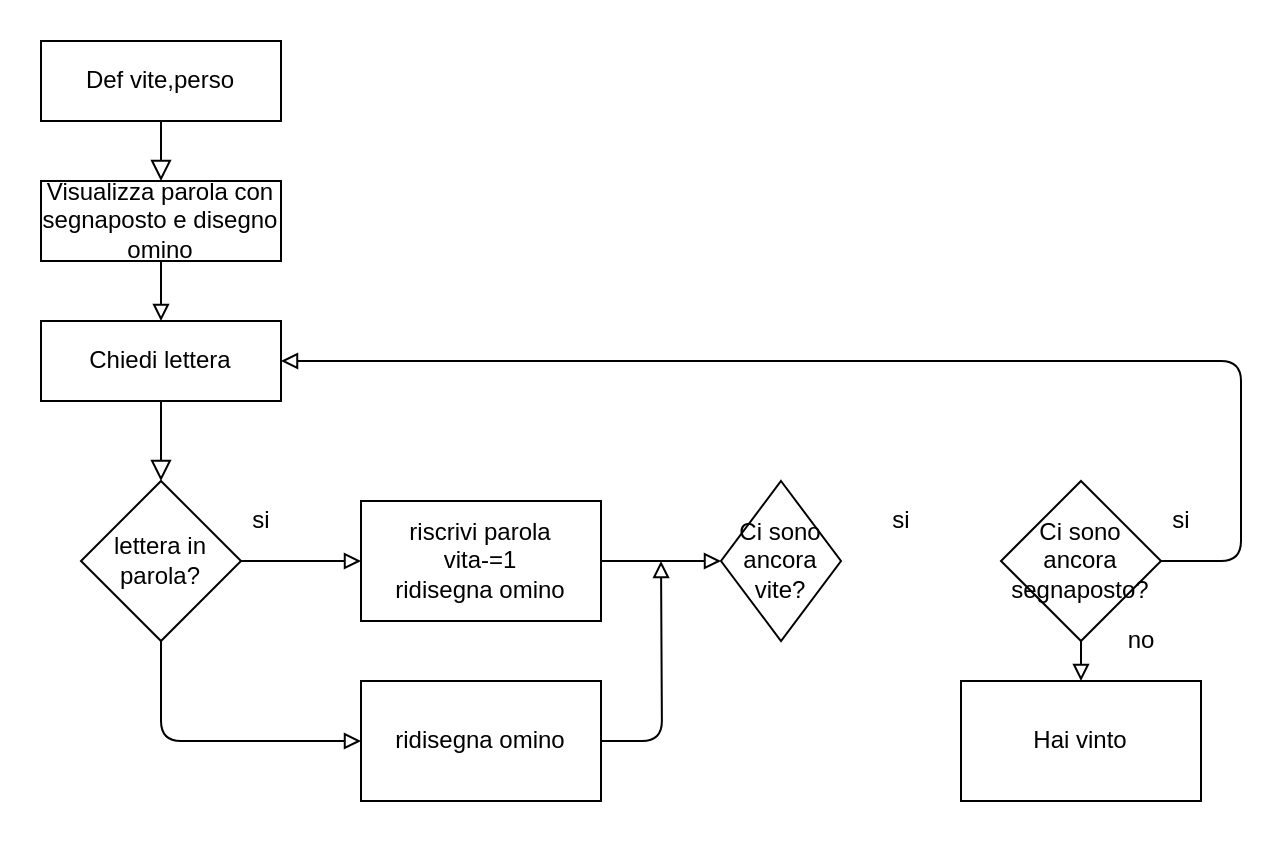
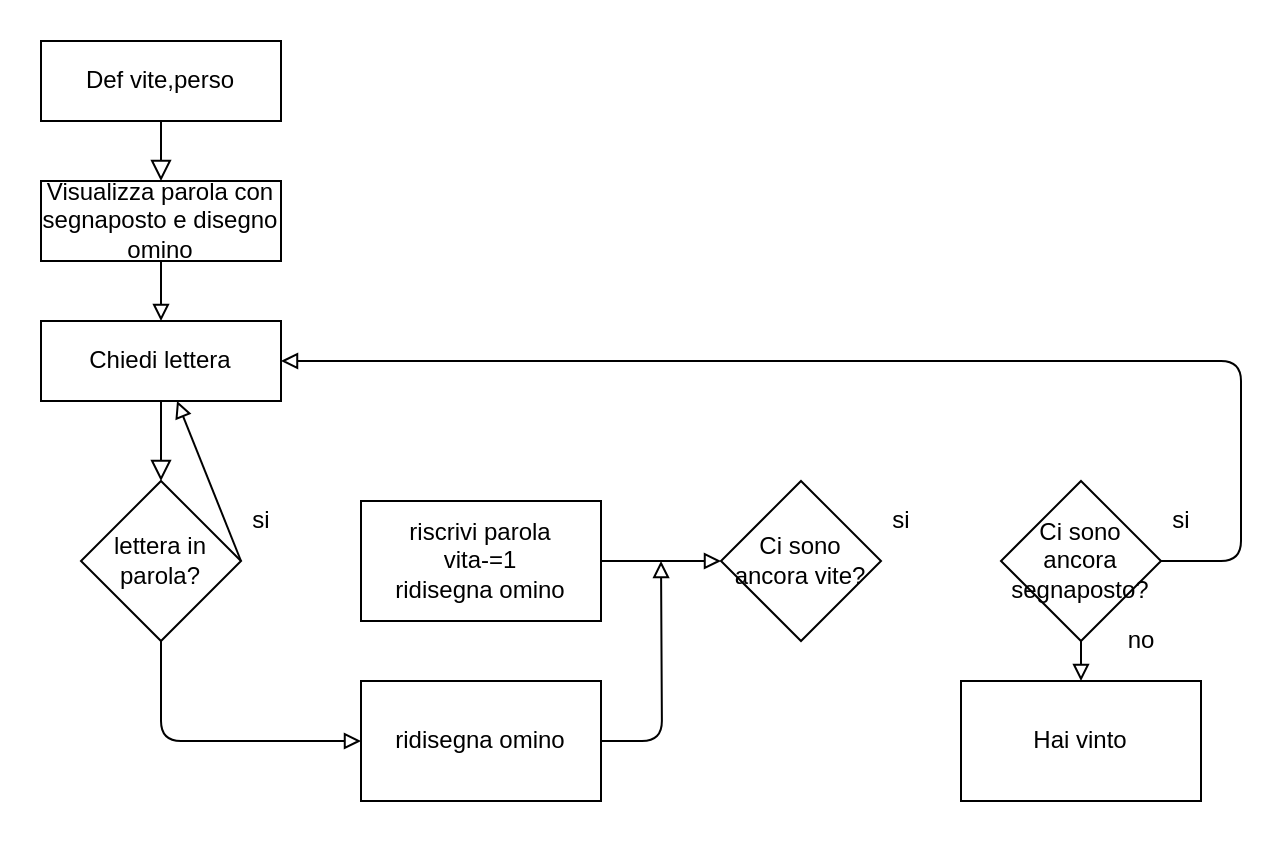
edge "lettera in parola?" -> "riscrivi parola vita-=1 ridisegna omino": now "lettera in parola?" -> "Chiedi lettera"
node "Ci sono ancora vite?": size 120x160 -> 160x160
